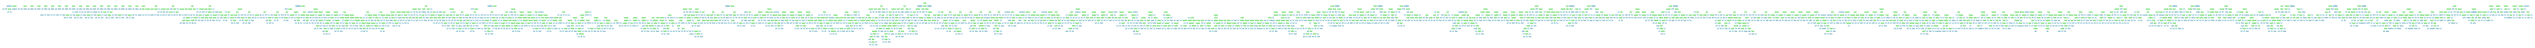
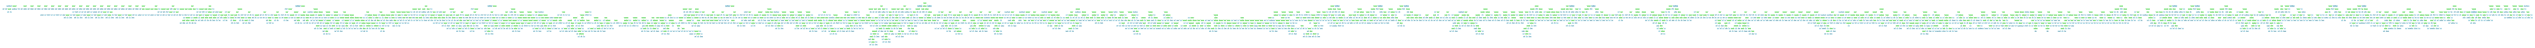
node "type_identifier u64": removed
